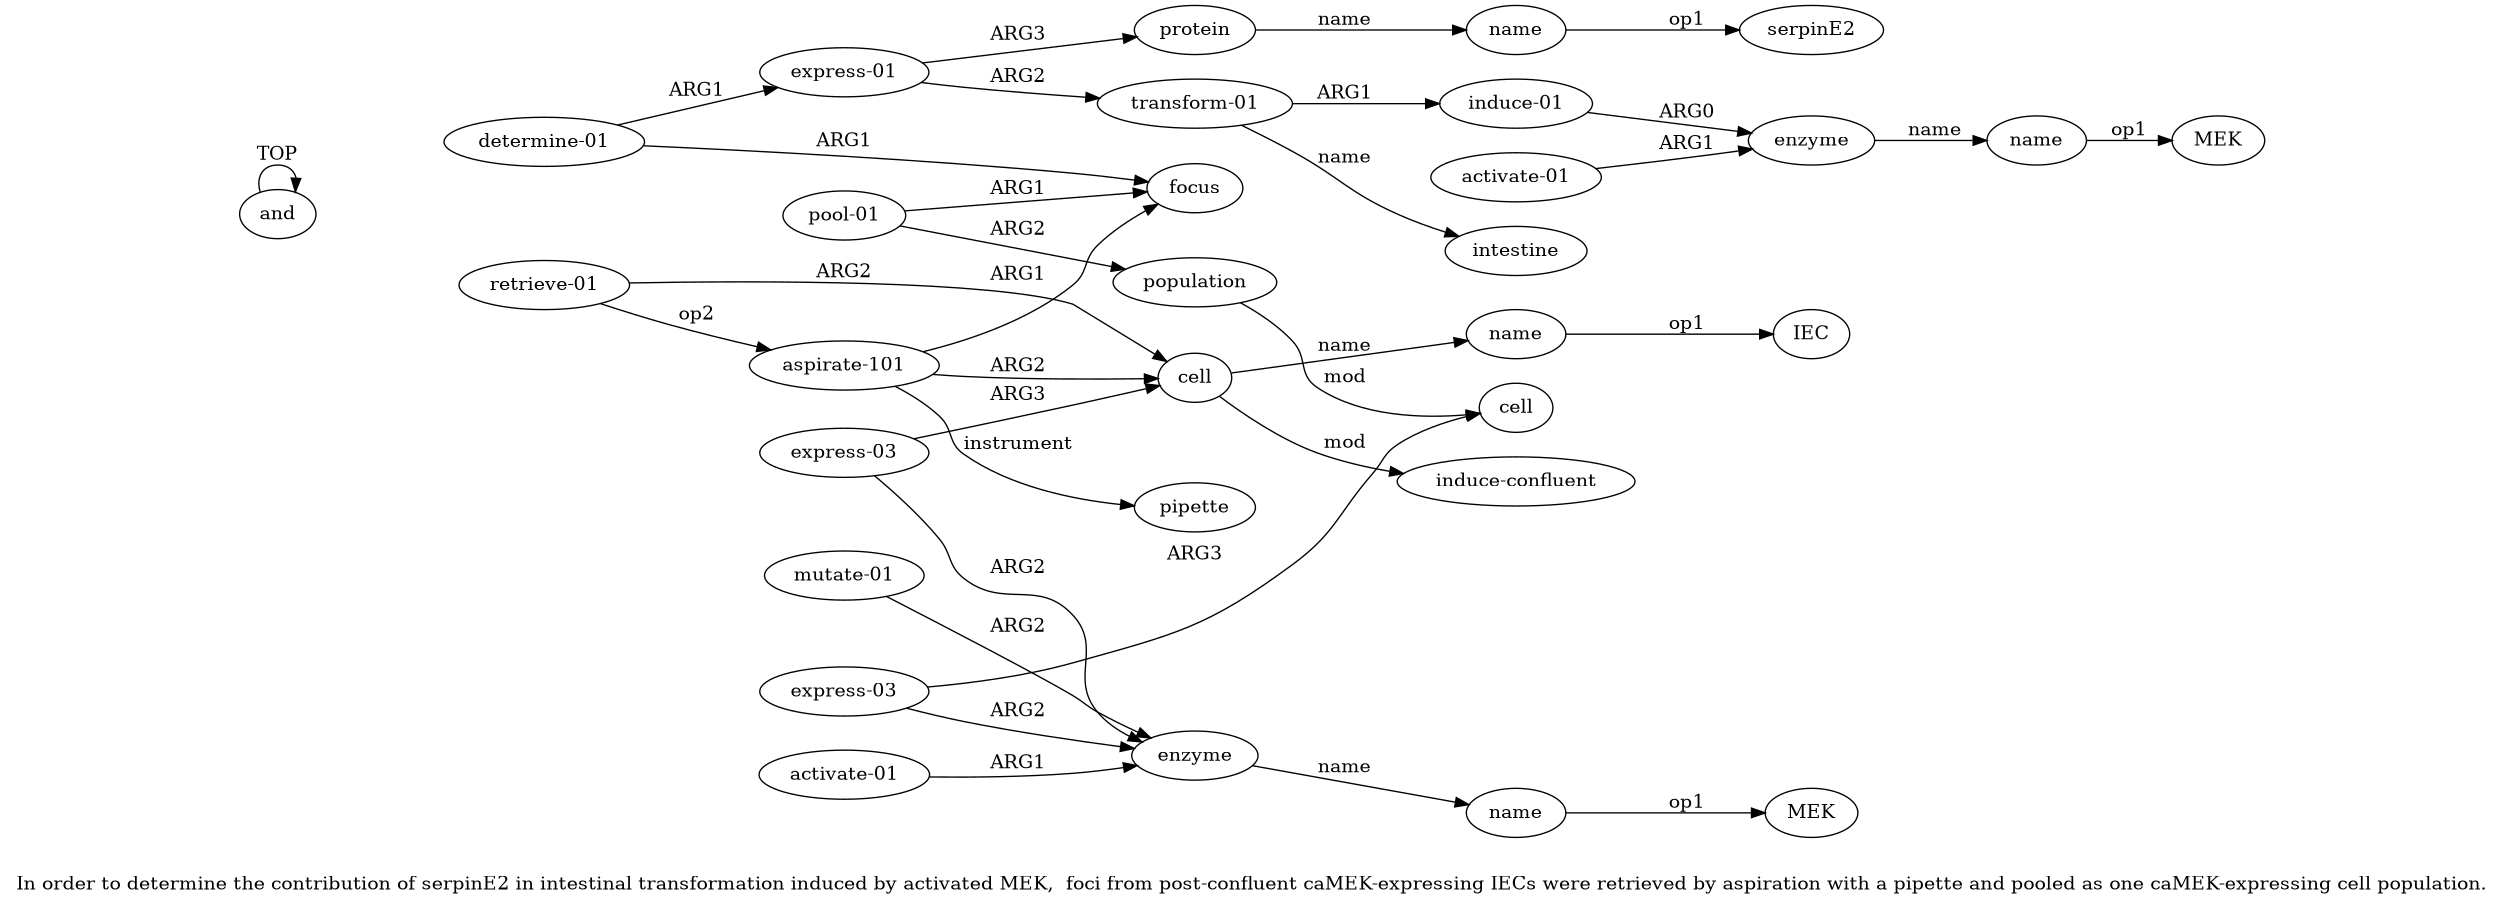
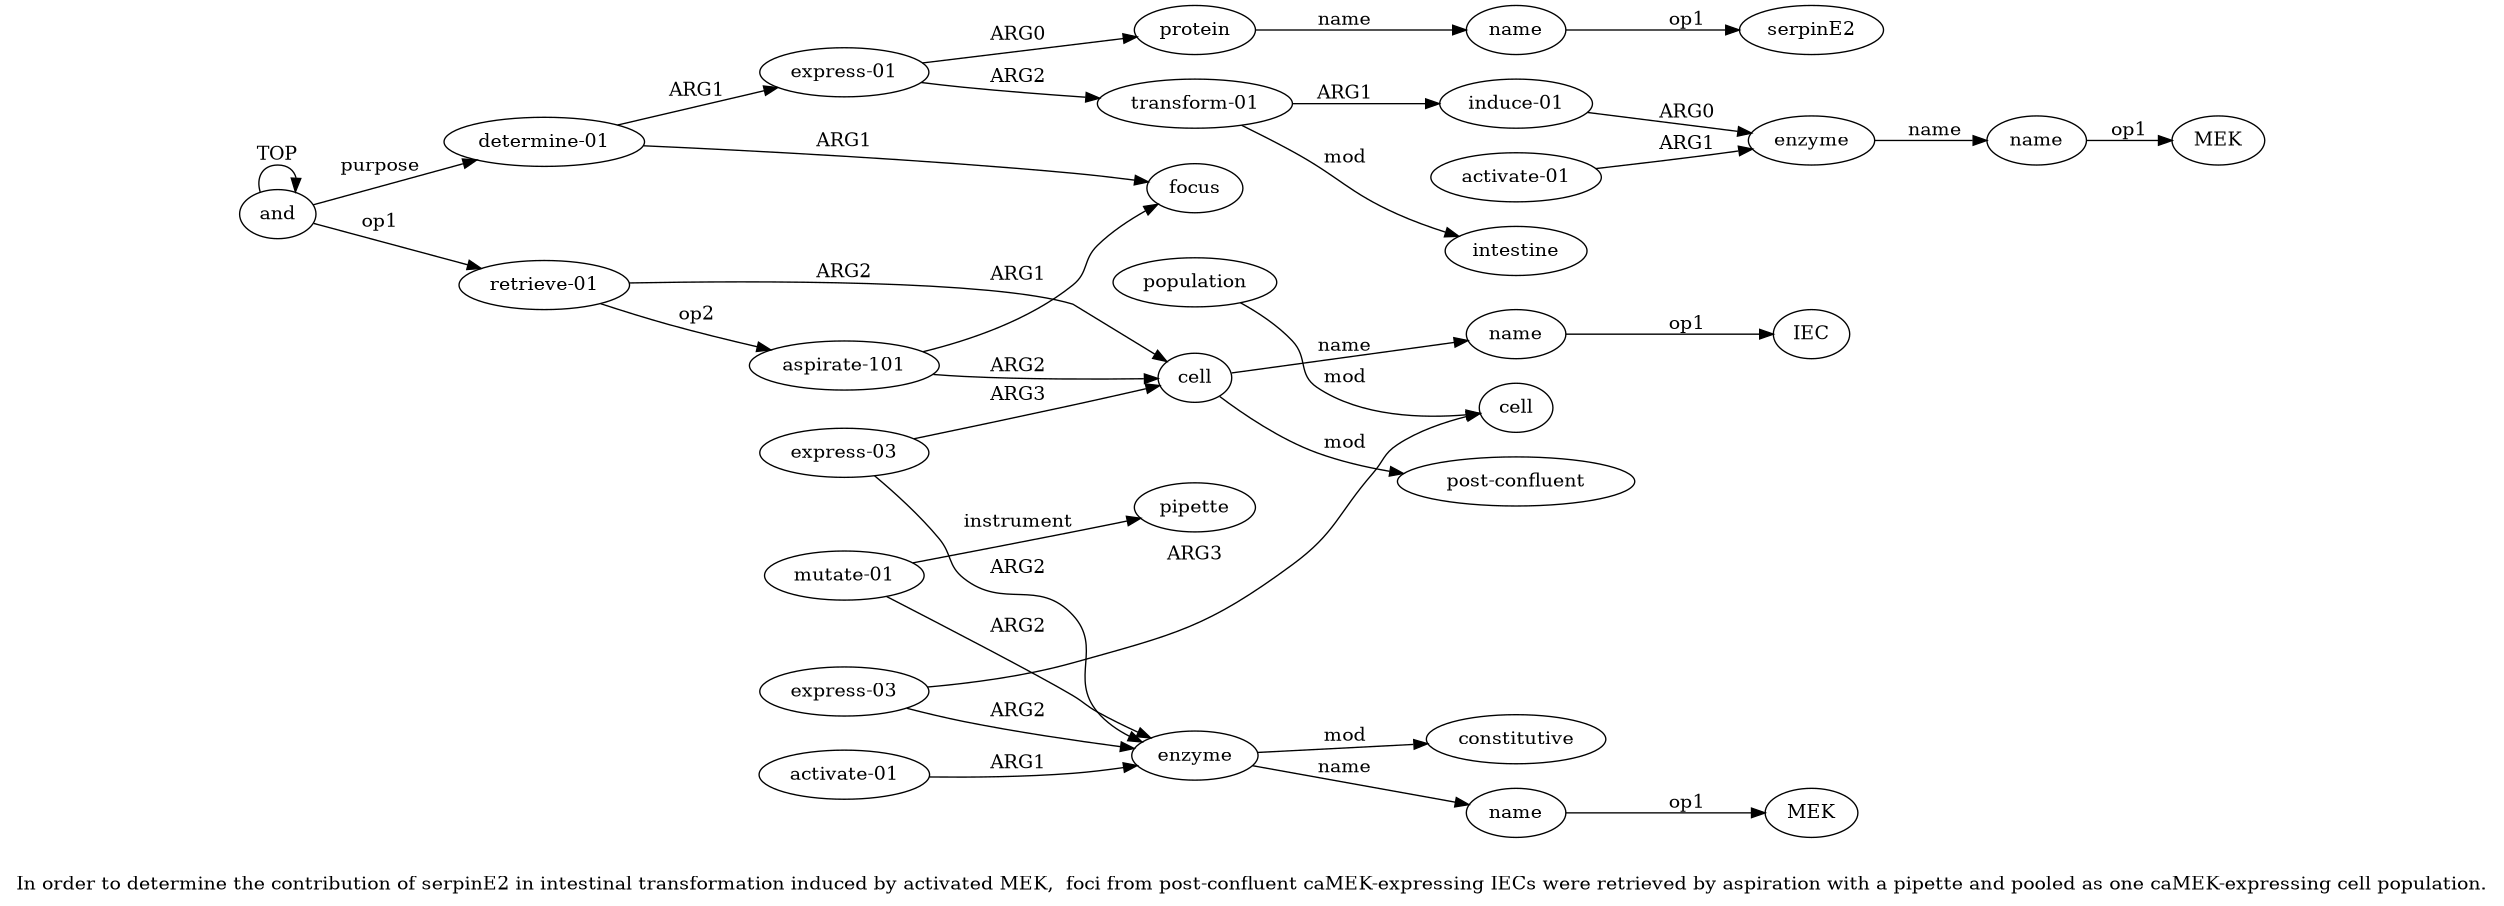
edge "express-01" -> "protein": label "ARG3" -> "ARG0"
edge "transform-01" -> "intestine": label "name" -> "mod"
edge "and" -> "determine-01": added, label "purpose"
node "pool-01": removed
edge "and" -> "retrieve-01": added, label "op1"
edge "aspirate-101" -> "pipette": now "mutate-01" -> "pipette"
node "induce-confluent": label "induce-confluent" -> "post-confluent"
node "constitutive": added
